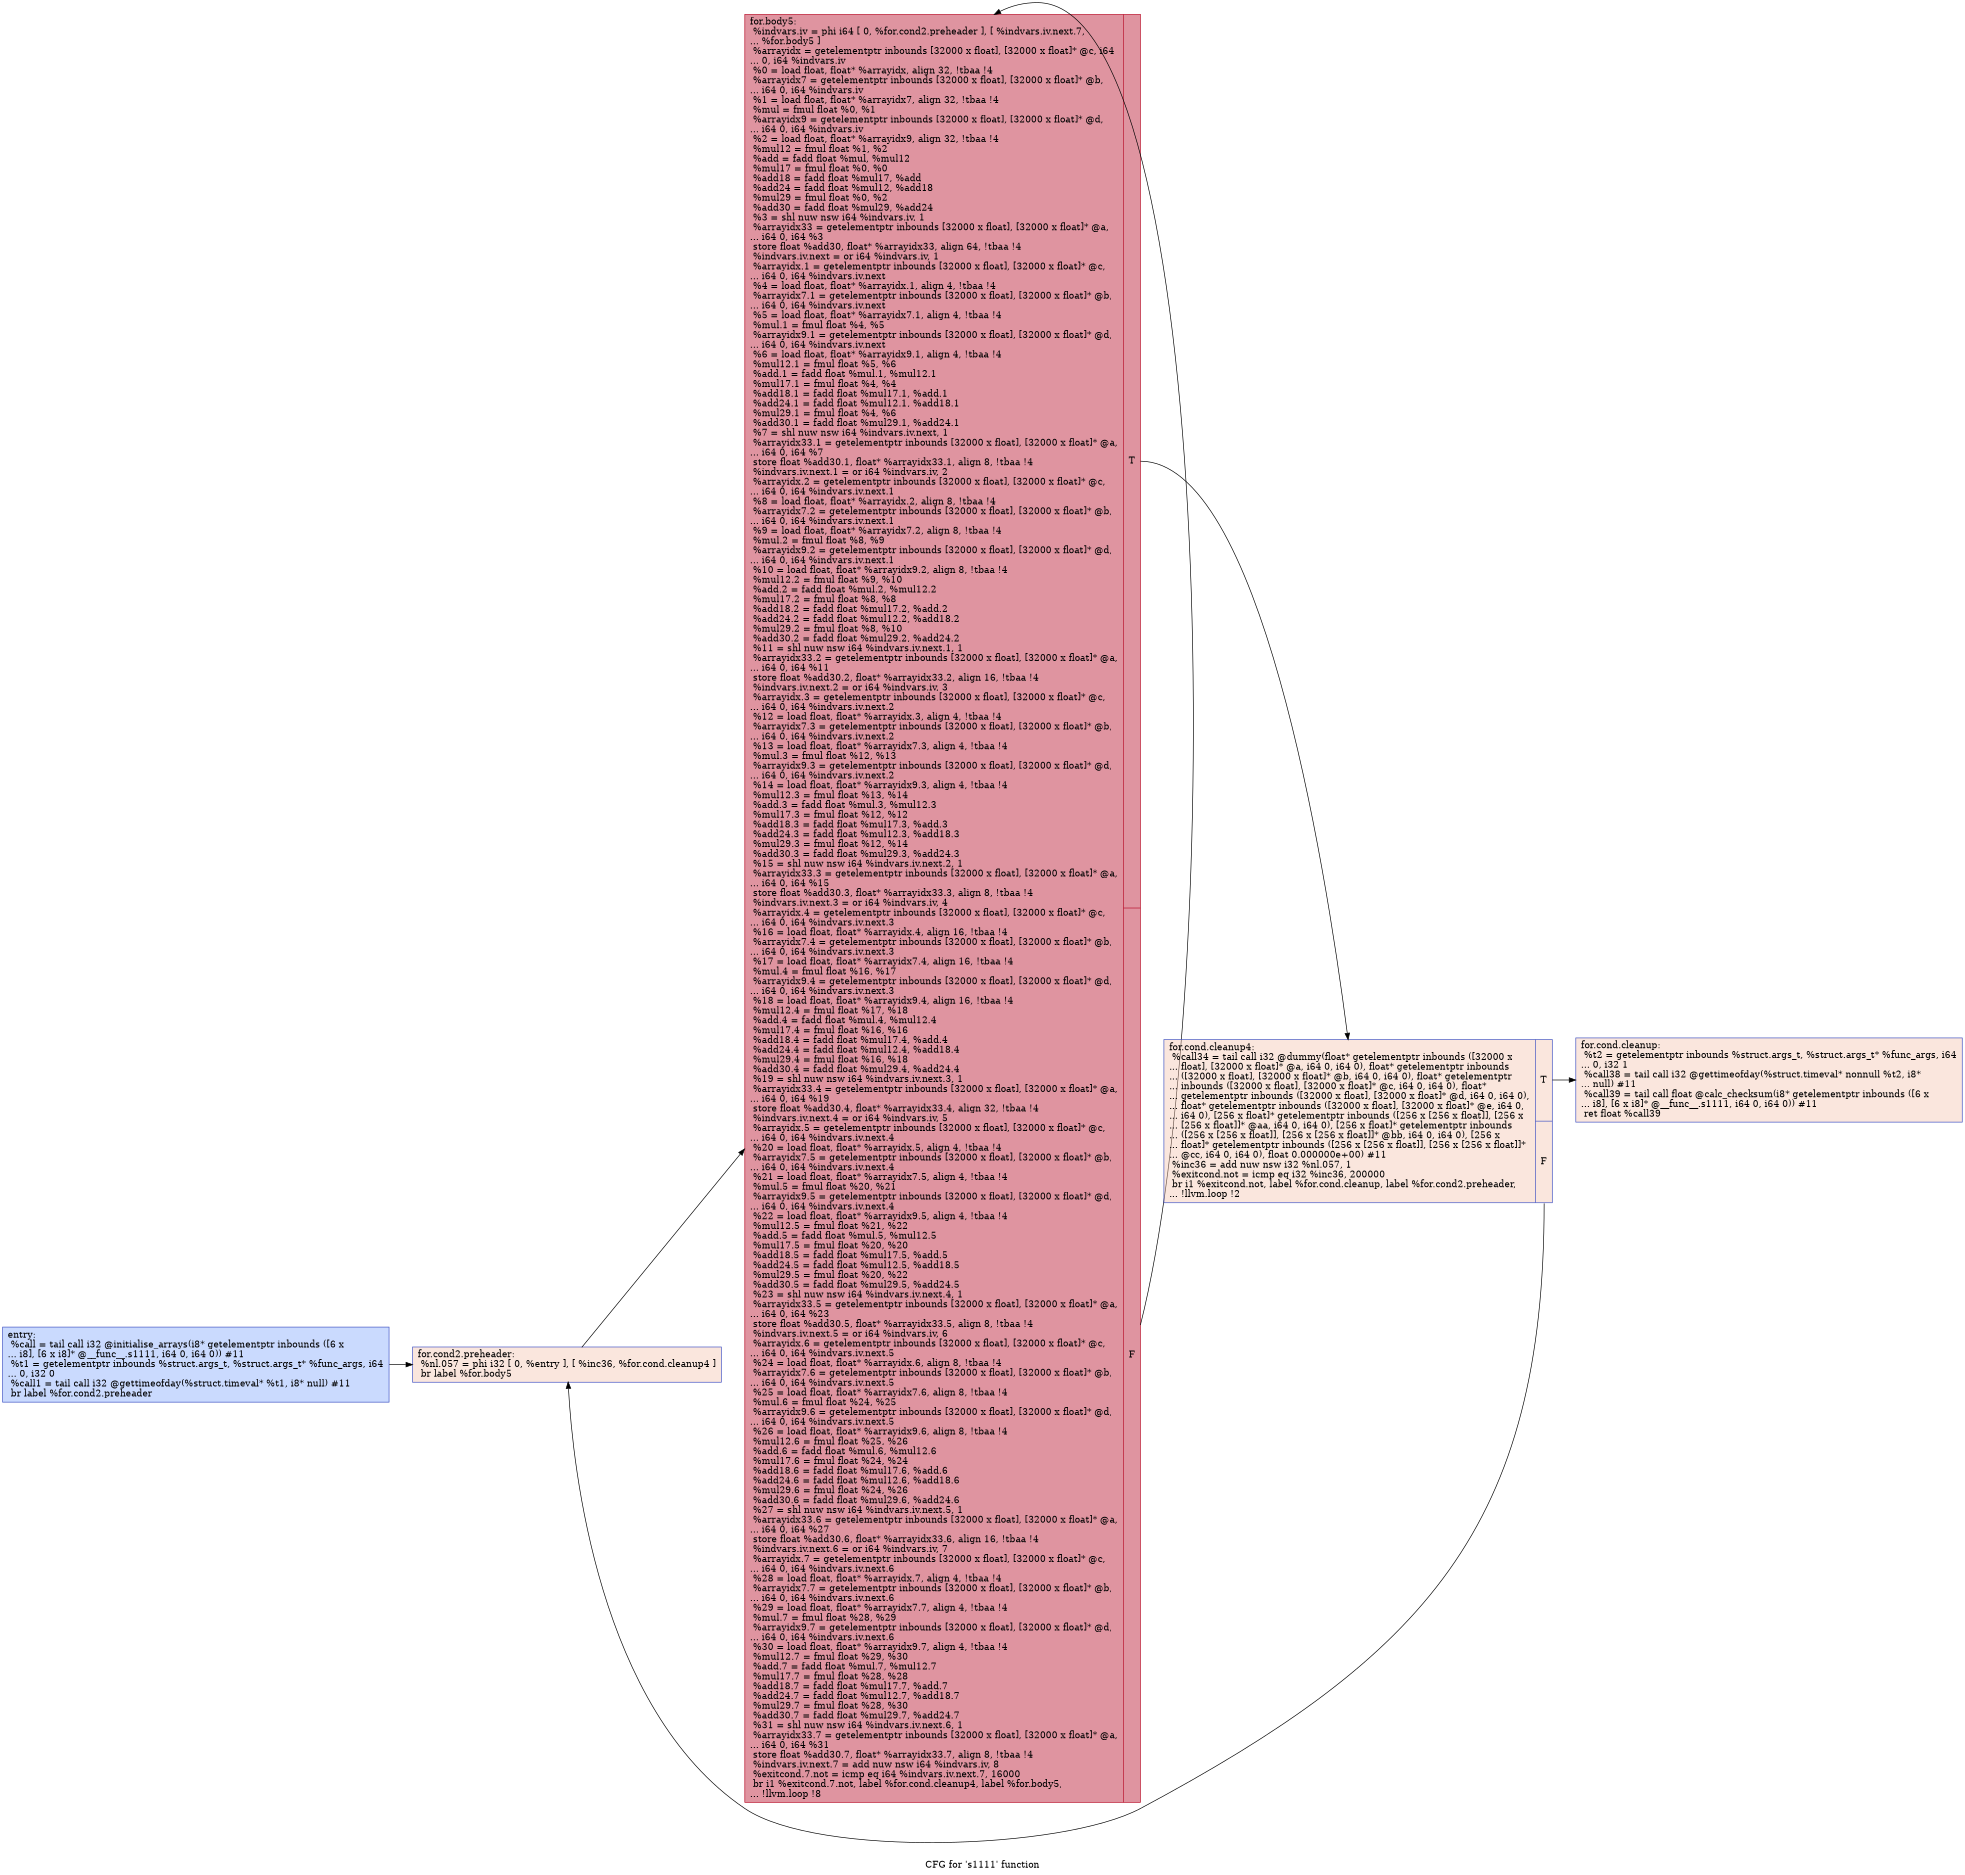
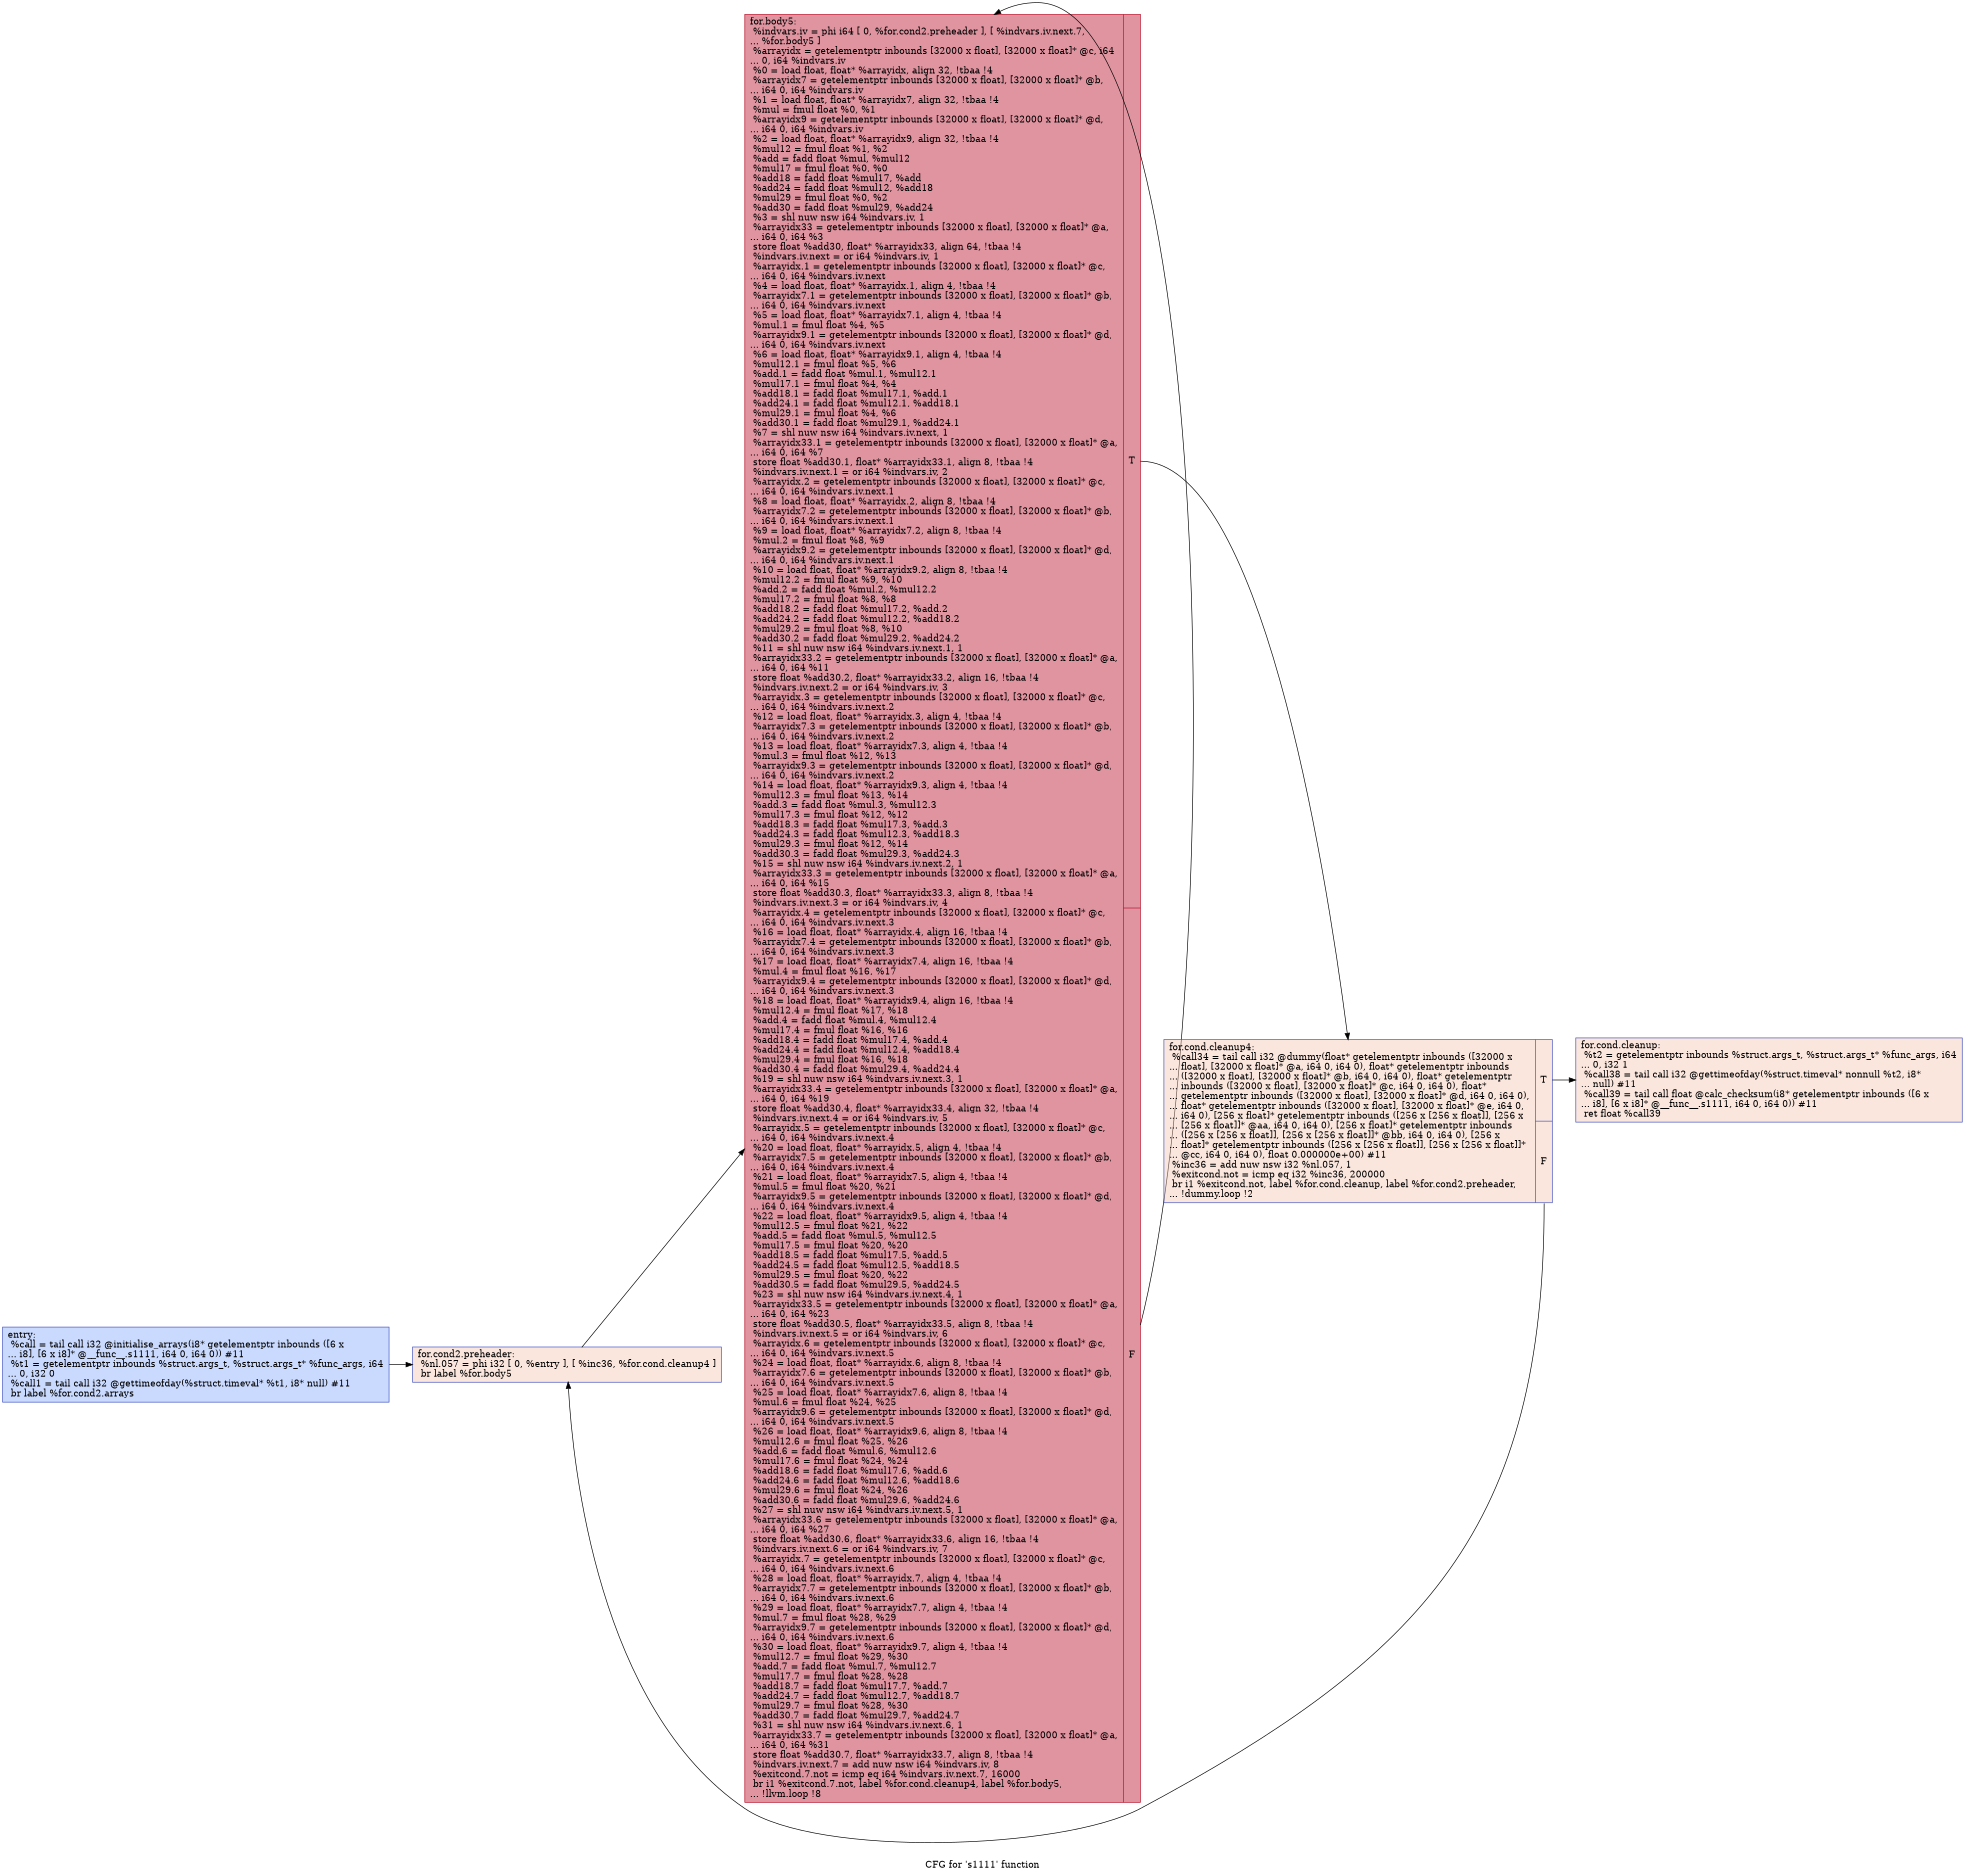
node "for.cond.cleanup4:": text "... !llvm.loop !2" -> "... !dummy.loop !2"
node "entry:": text "br label %for.cond2.preheader" -> "br label %for.cond2.arrays"
